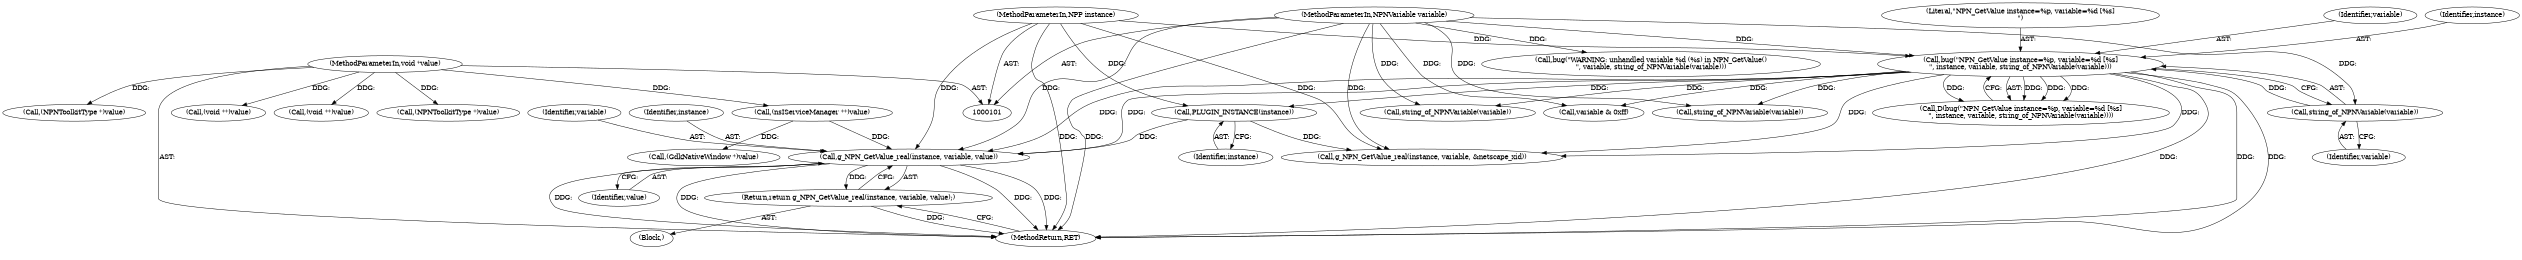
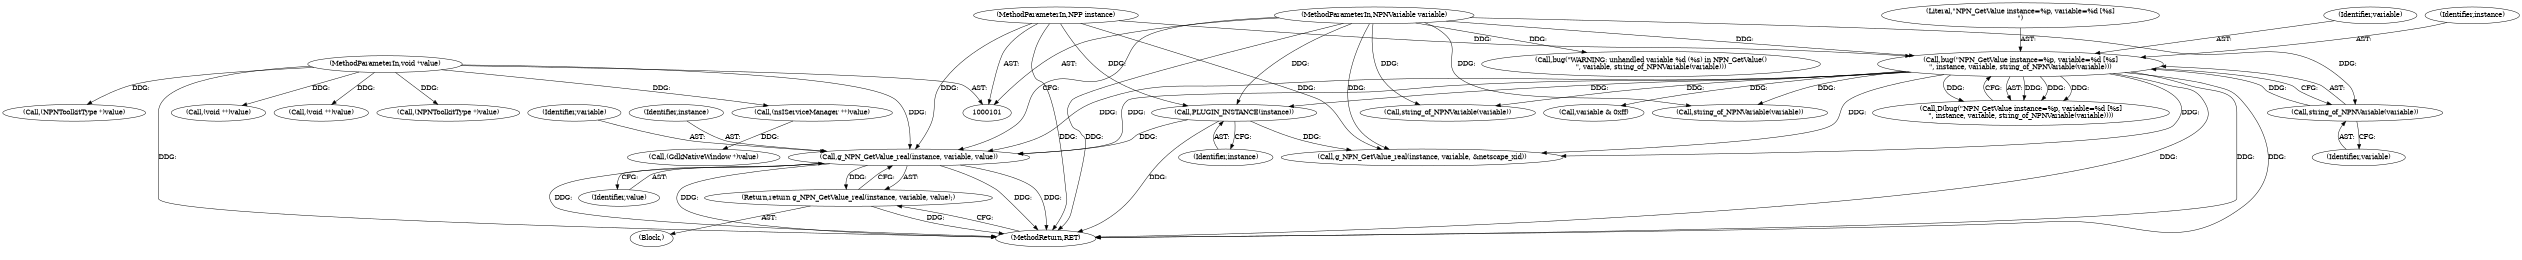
edge "(MethodParameterIn,NPNVariable variable)" -> "(Call,g_NPN_GetValue_real(instance, variable, value))": label "DDG: " -> "CFG: "
edge "(MethodParameterIn,NPNVariable variable)" -> "(Call,variable & 0xff)": now "(MethodParameterIn,NPNVariable variable)" -> "(Call,PLUGIN_INSTANCE(instance))"
edge "(Call,(nsIServiceManager **)value)" -> "(Call,g_NPN_GetValue_real(instance, variable, value))": now "(MethodParameterIn,void *value)" -> "(Call,g_NPN_GetValue_real(instance, variable, value))"
edge "(MethodParameterIn,void *value)" -> "(MethodReturn,RET)": label "AST: " -> "DDG: "
edge "(Call,PLUGIN_INSTANCE(instance))" -> "(MethodReturn,RET)": added, label "DDG:"
